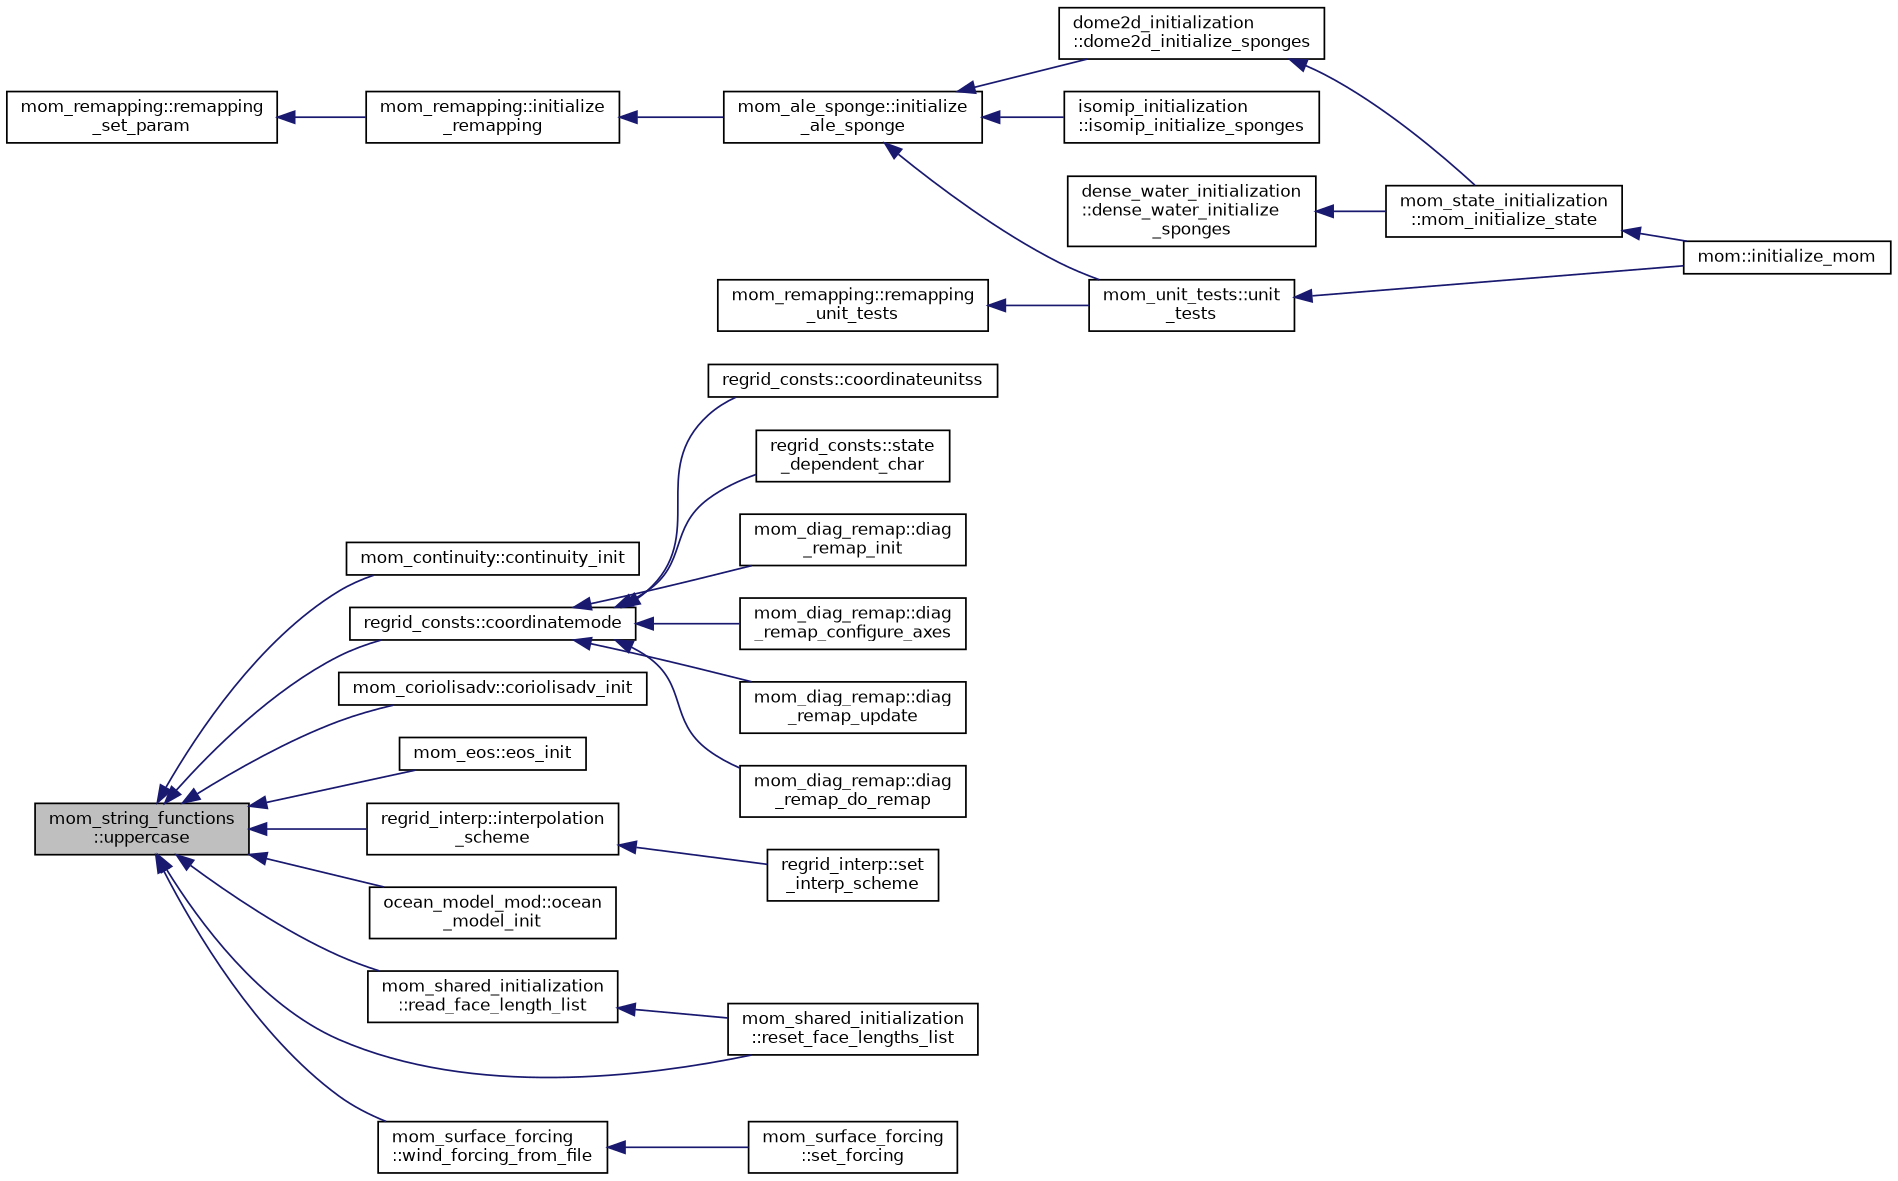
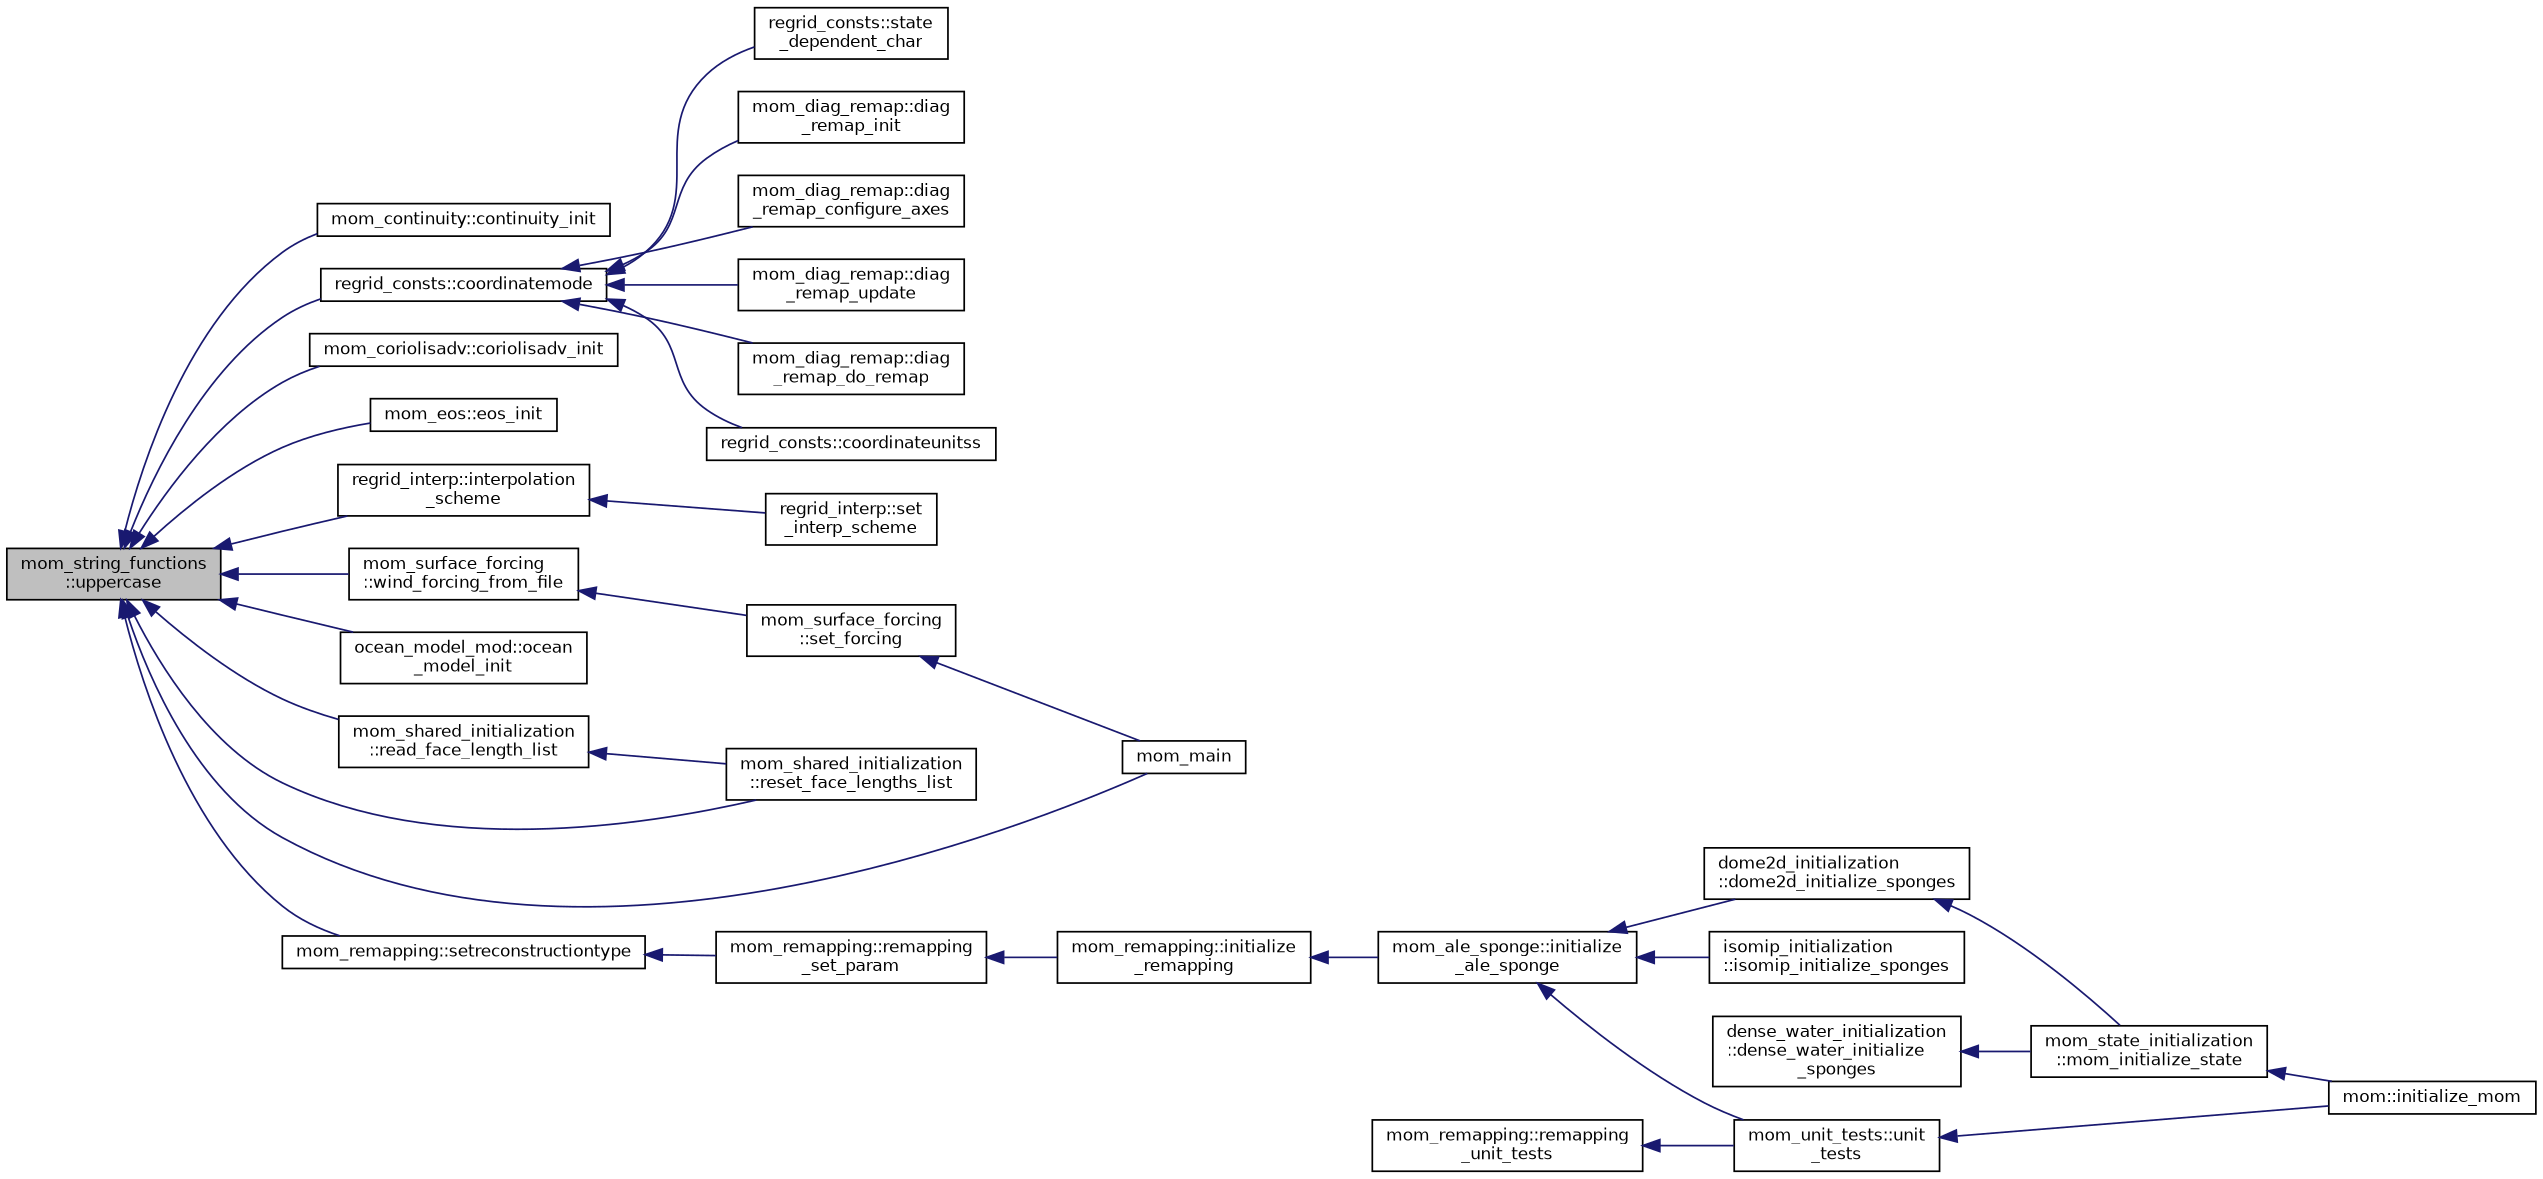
node "mom_main": added
node "mom_remapping::setreconstructiontype": added
